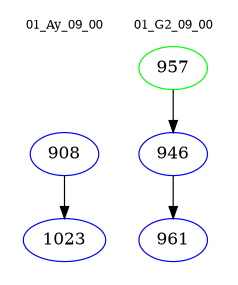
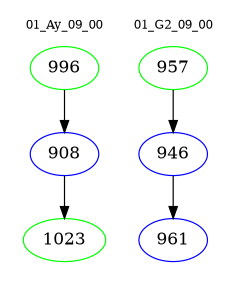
node "996": added
node "1023": color blue -> green
